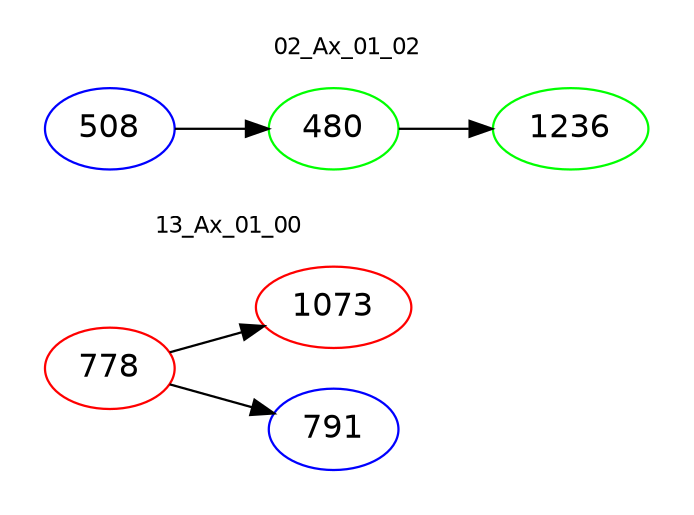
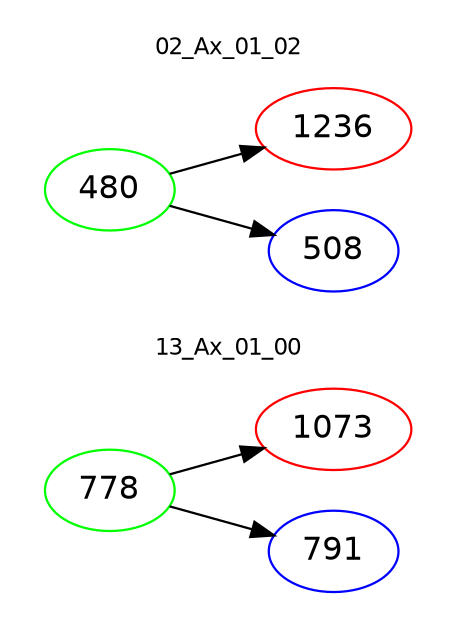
edge "508" -> "480": reversed
node "1236": color green -> red
node "778": color red -> green
